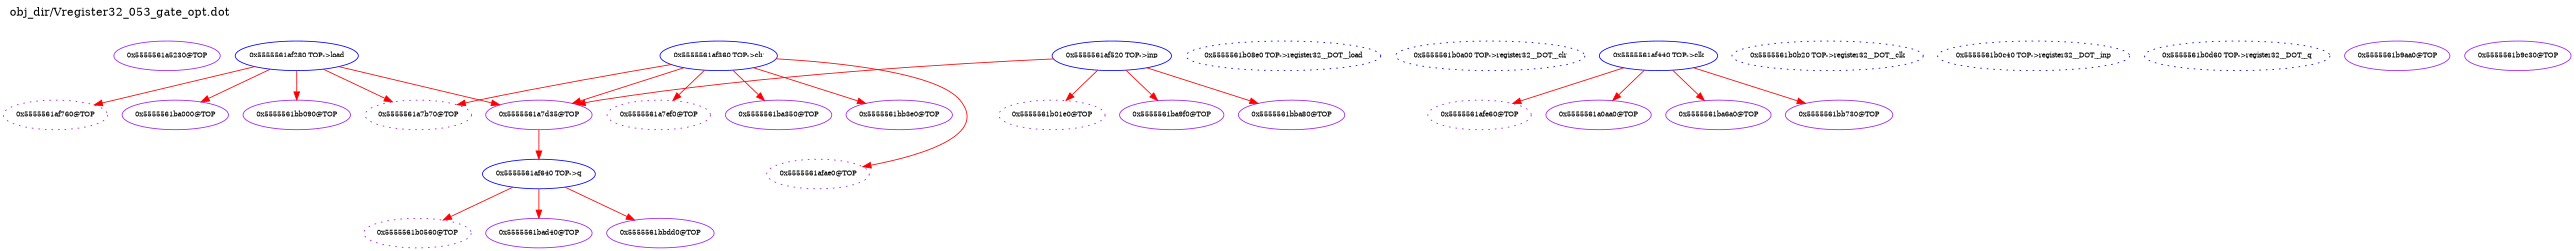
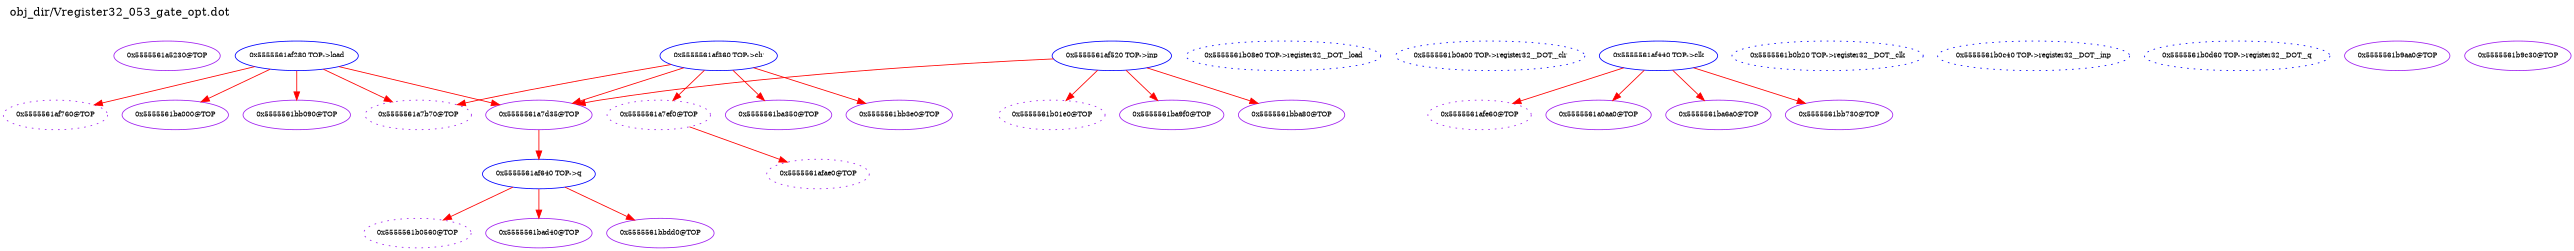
edge "0x5555561af360 TOP->clr" -> "0x5555561afae0@TOP": now "0x5555561a7ef0@TOP" -> "0x5555561afae0@TOP"
